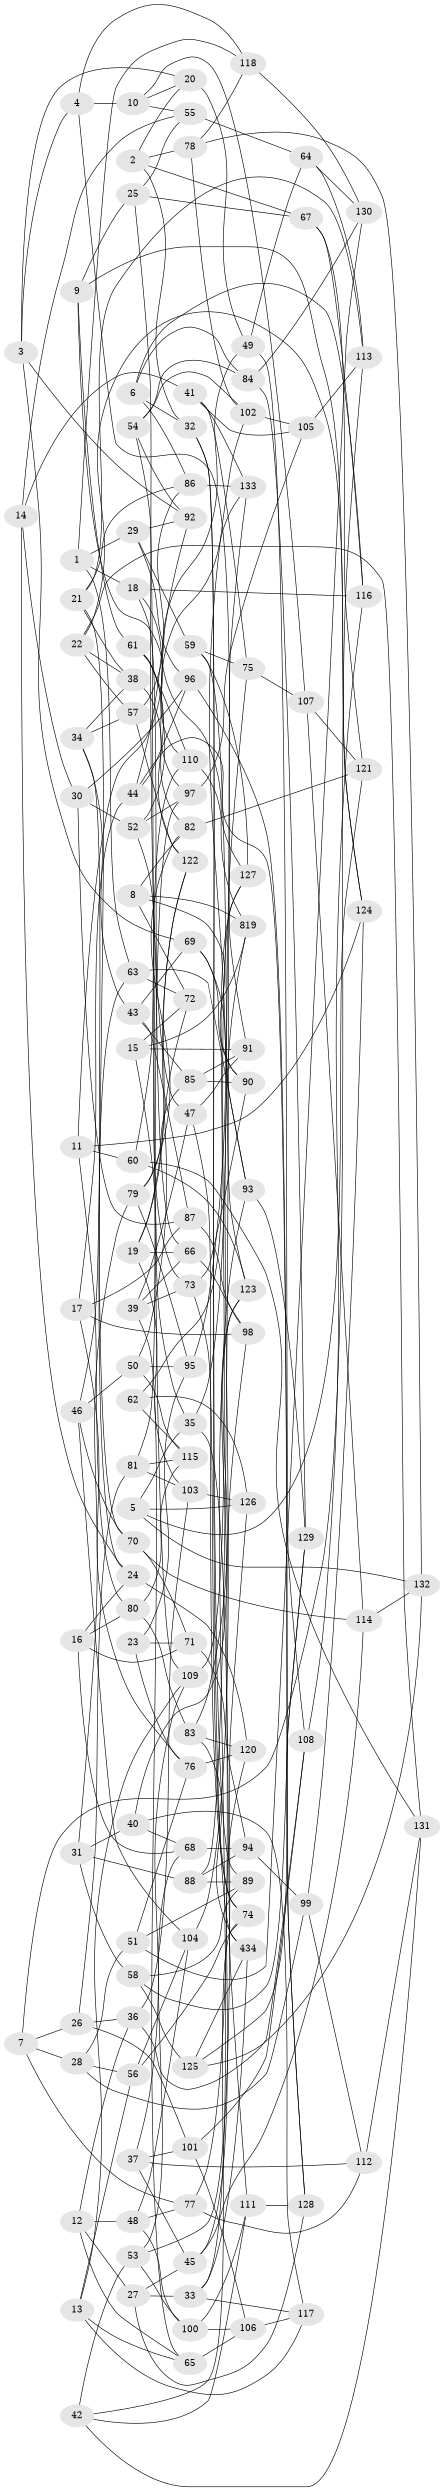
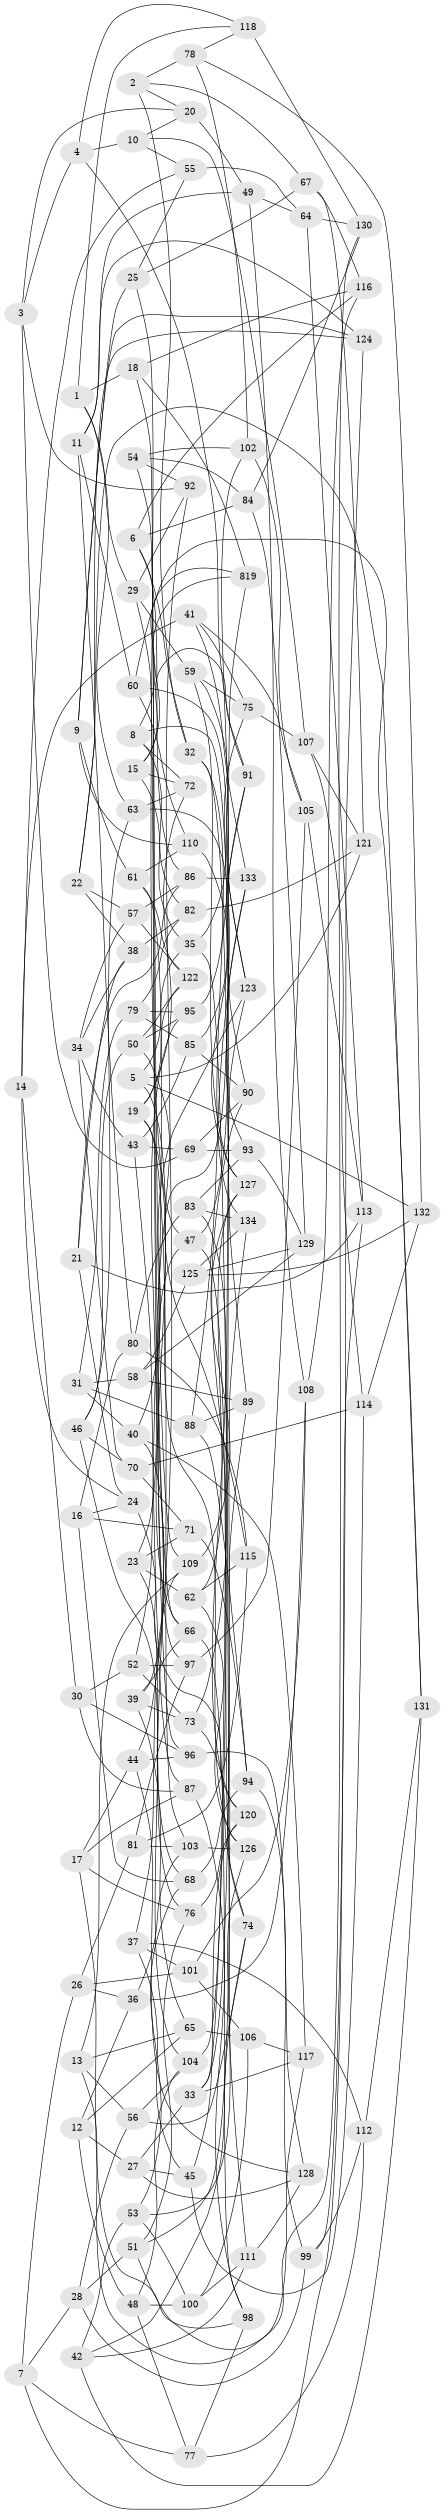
edge "23" -- "62": added
node "434": label "434" -> "134"
